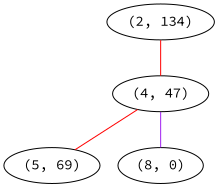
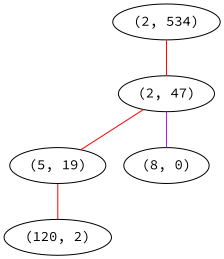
node "(2, 134)": label "(2, 134)" -> "(2, 534)"
node "(4, 47)": label "(4, 47)" -> "(2, 47)"
node "(5, 69)": label "(5, 69)" -> "(5, 19)"
node "(120, 2)": added
